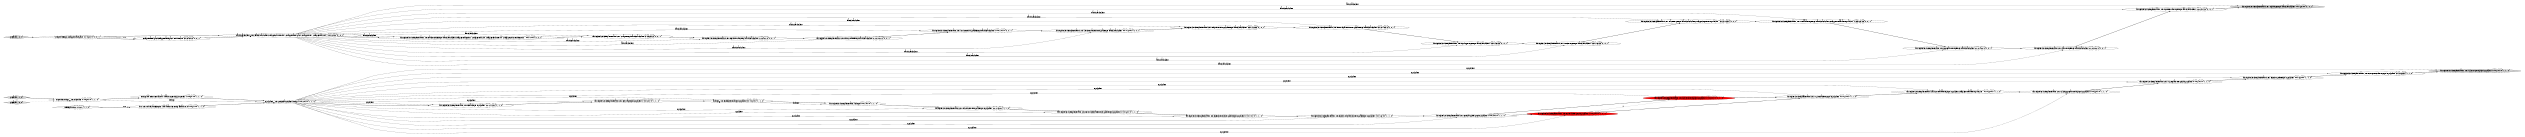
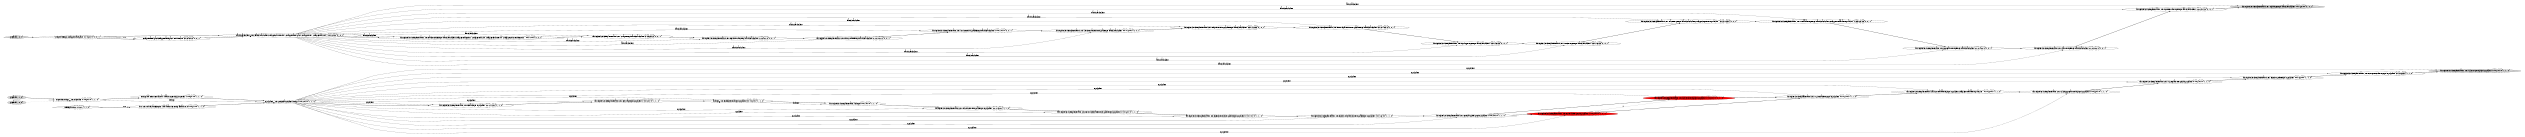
node "prepare['0', '1', '0']": shape diamond -> ellipse
node "prepare['1', '0', '0']": shape diamond -> ellipse
